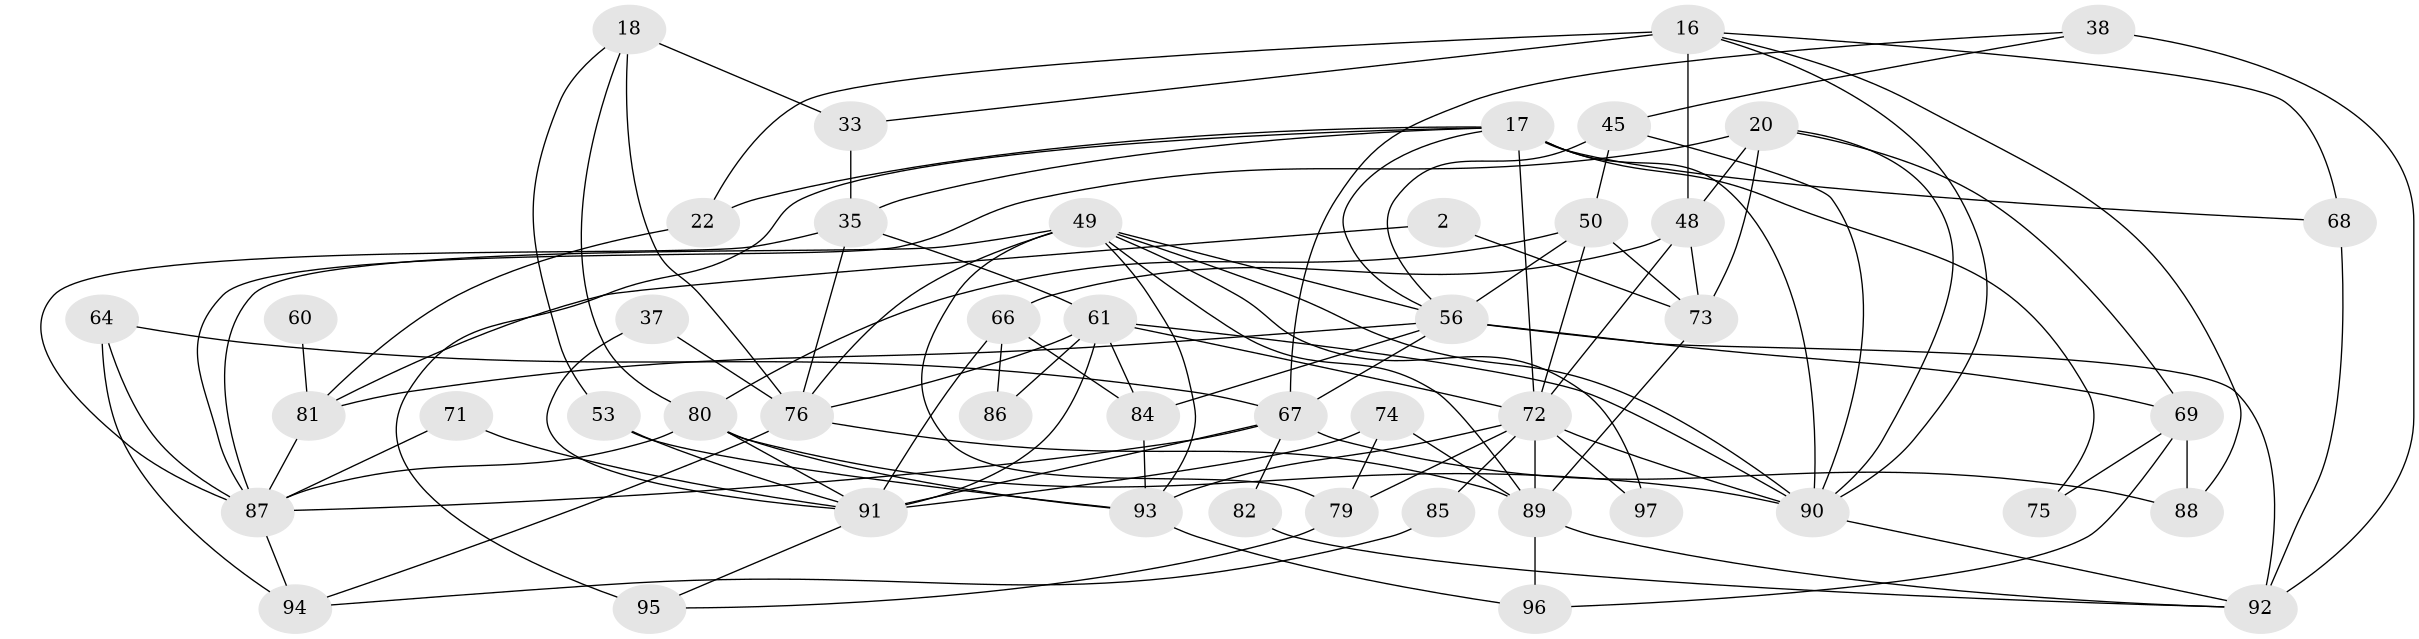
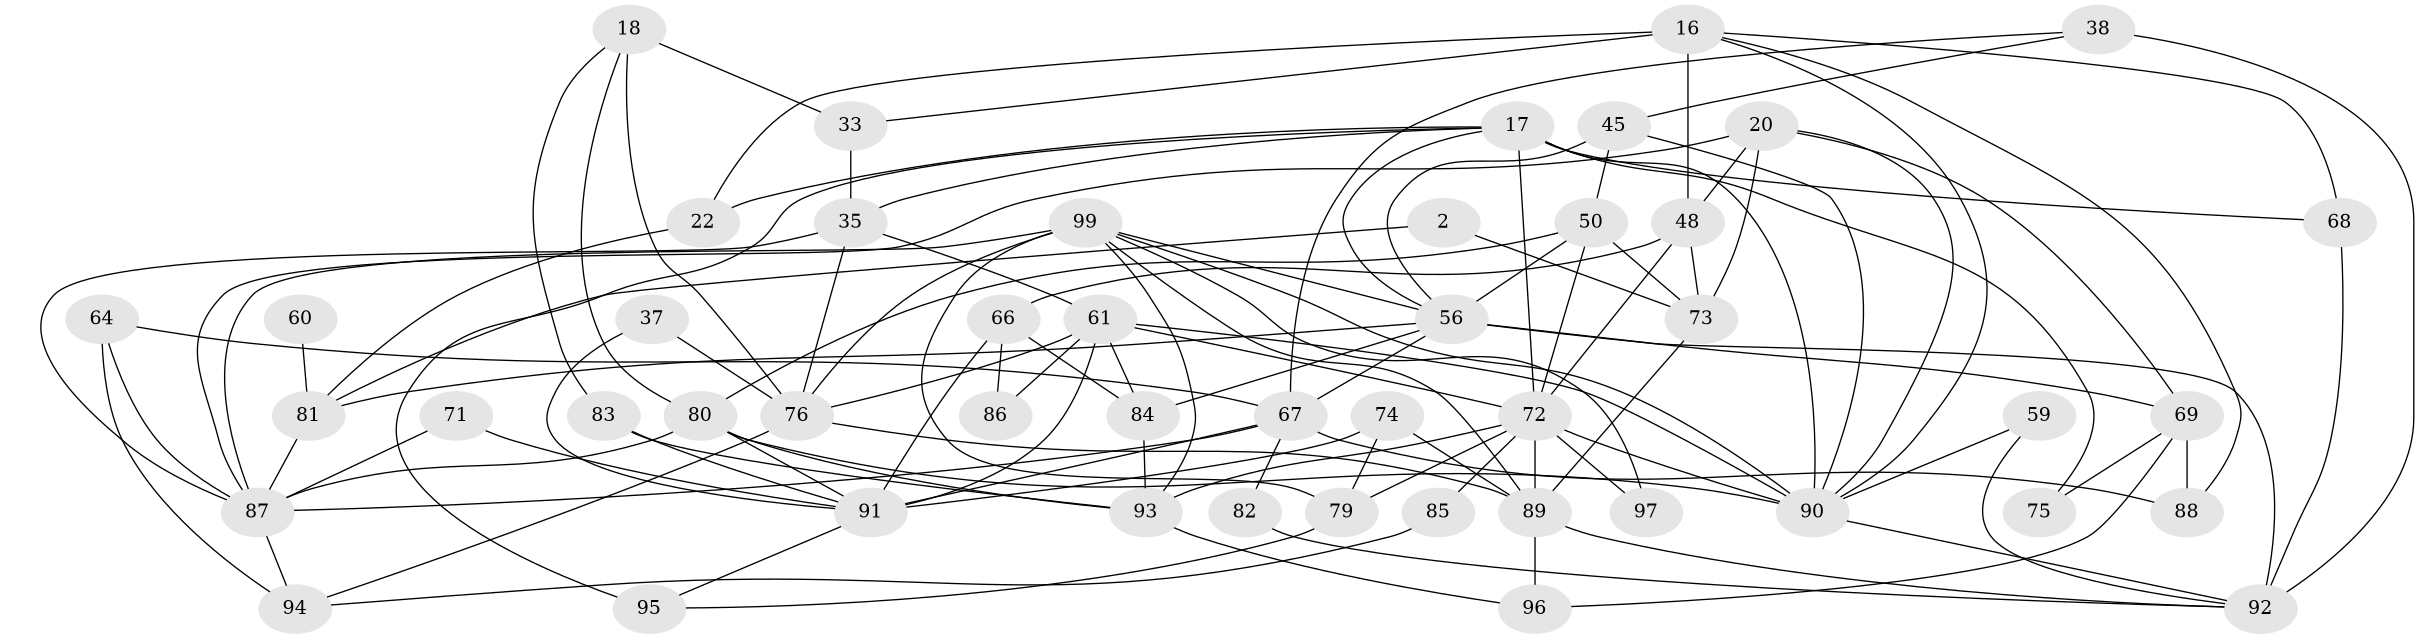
node "49": label "49" -> "99"
node "53": label "53" -> "83"
node "59": added
